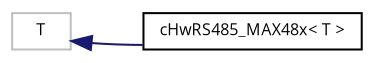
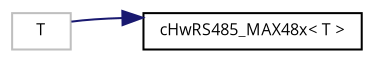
edge "cHwRS485_MAX48x< T >" -> "T": reversed
